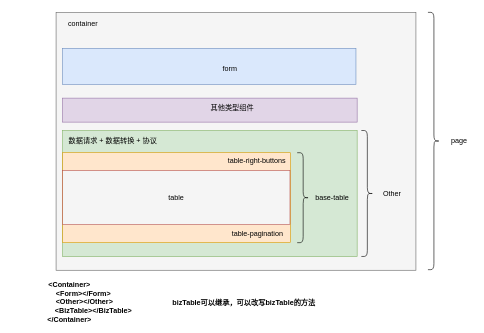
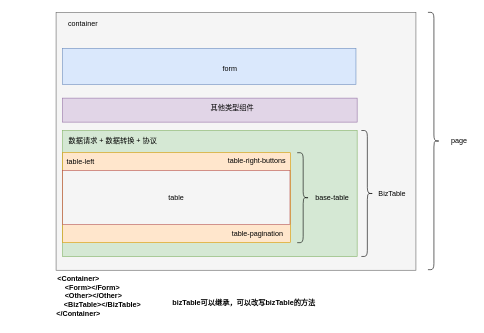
node "table-left": added
node "Other": label "Other" -> "BizTable"
node "<Container> <Form></Form> <Other></Other> <BizTable></BizTable> </Container>": moved (69, 302) -> (78, 296)
